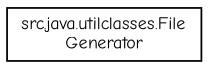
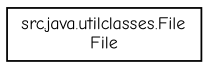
node "src.java.utilclasses.File Generator": label "src.java.utilclasses.File Generator" -> "src.java.utilclasses.File File"
